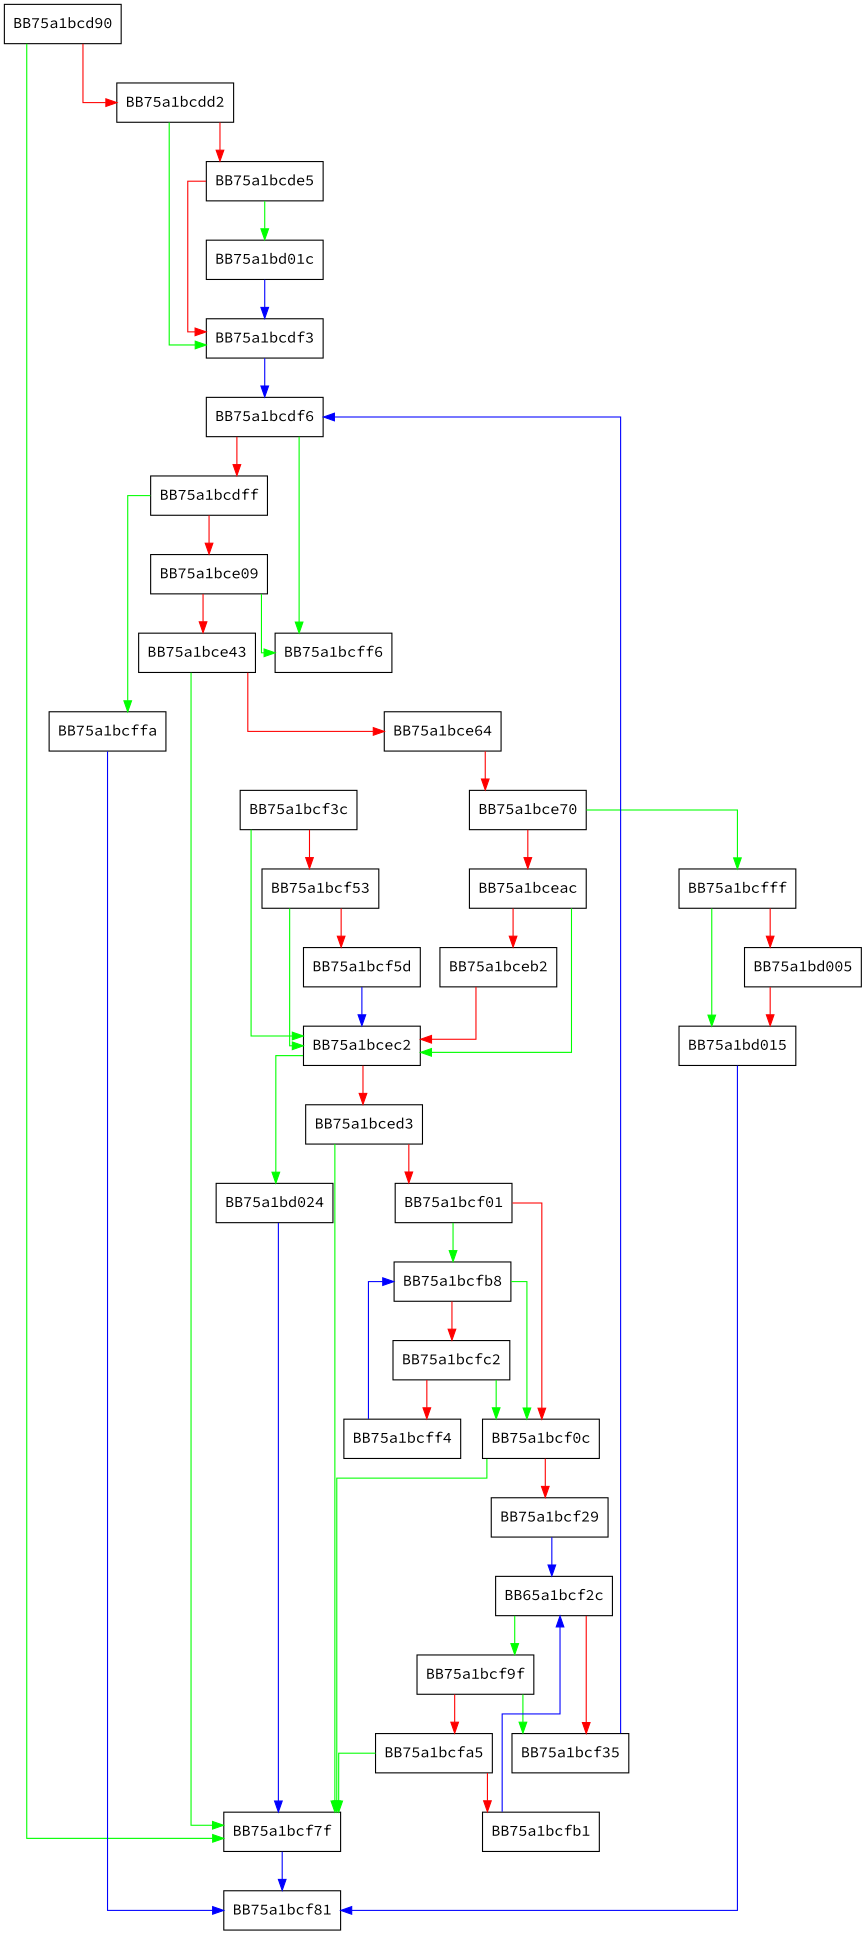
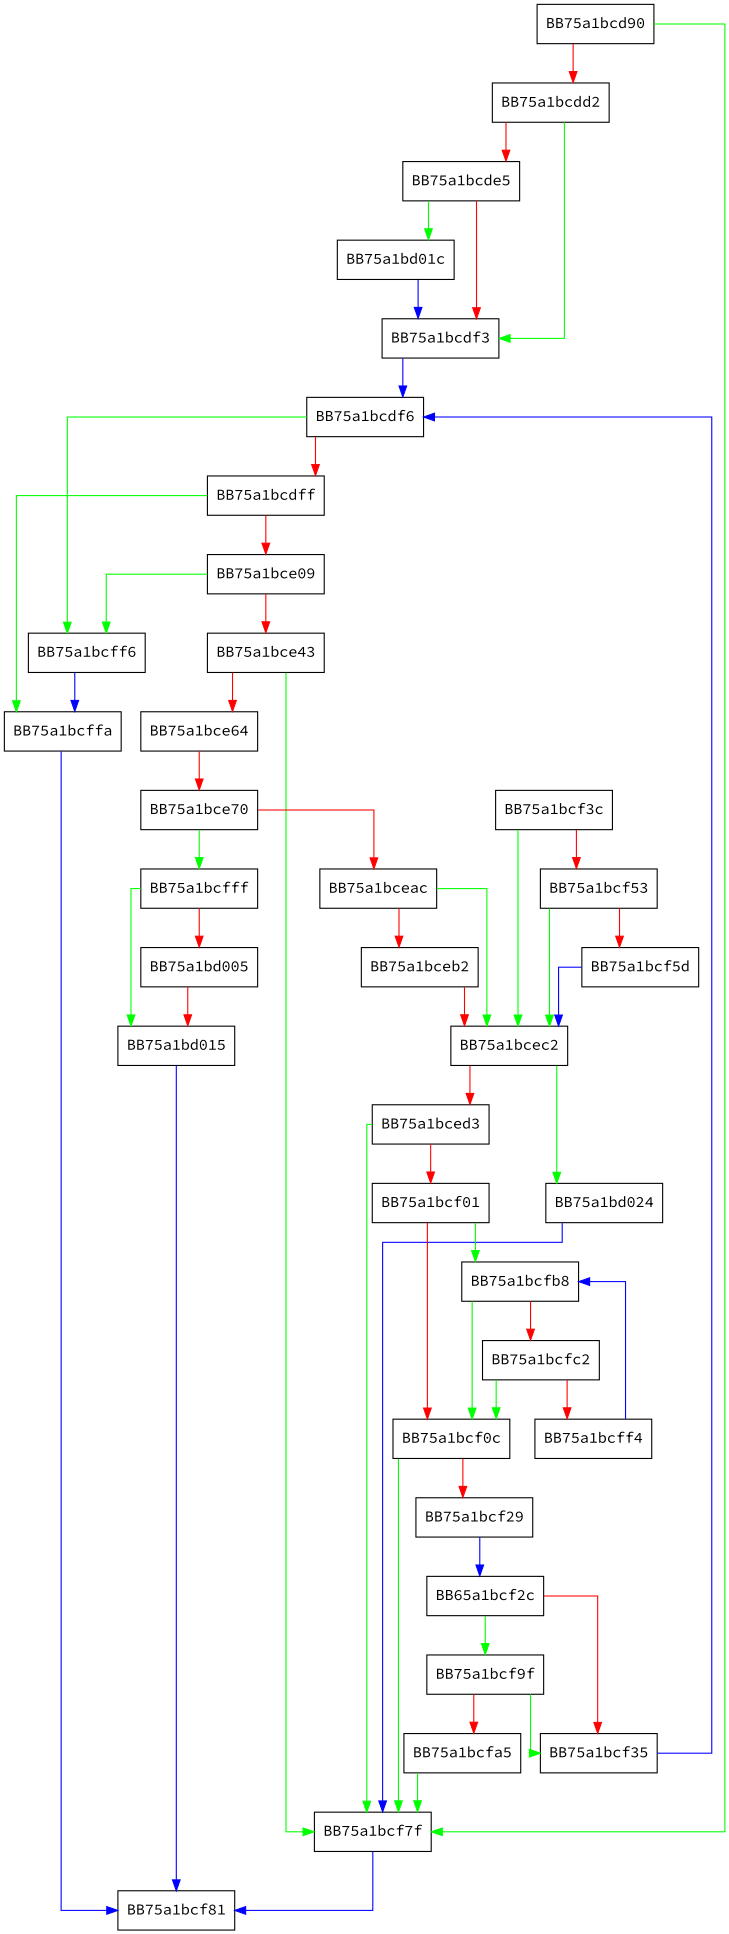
edge "BB75a1bcff6" -> "BB75a1bcffa": added
node "BB75a1bcfb1": removed
